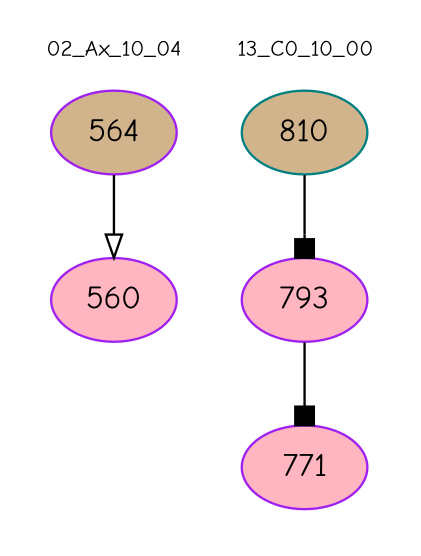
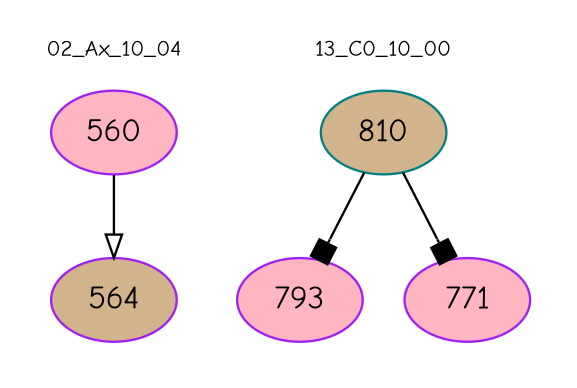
edge "564" -> "560": reversed
edge "793" -> "771": now "810" -> "771"
